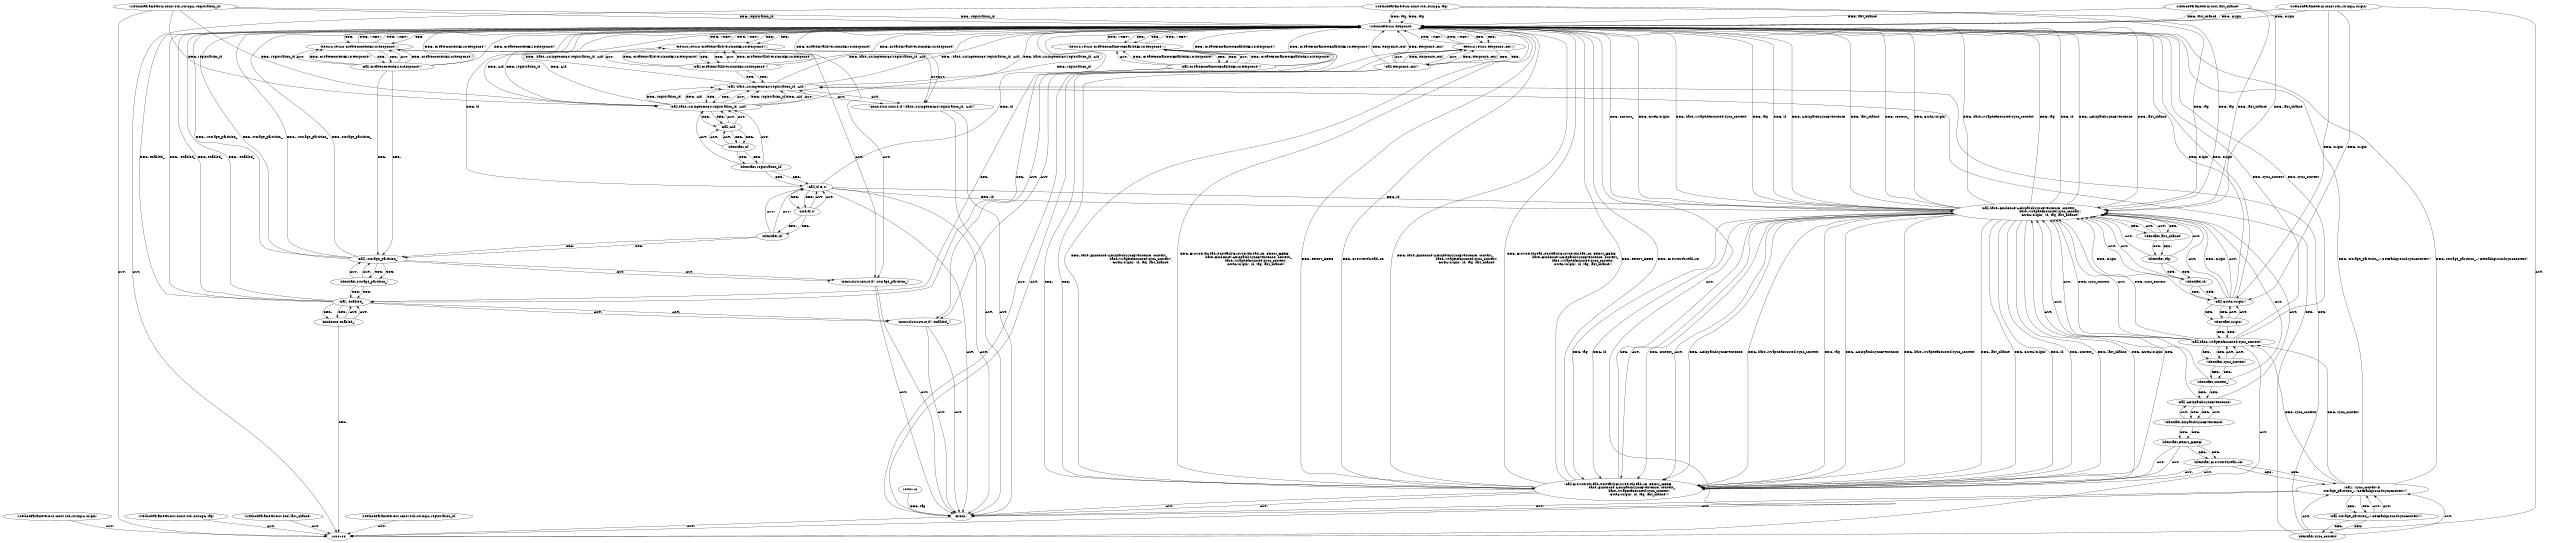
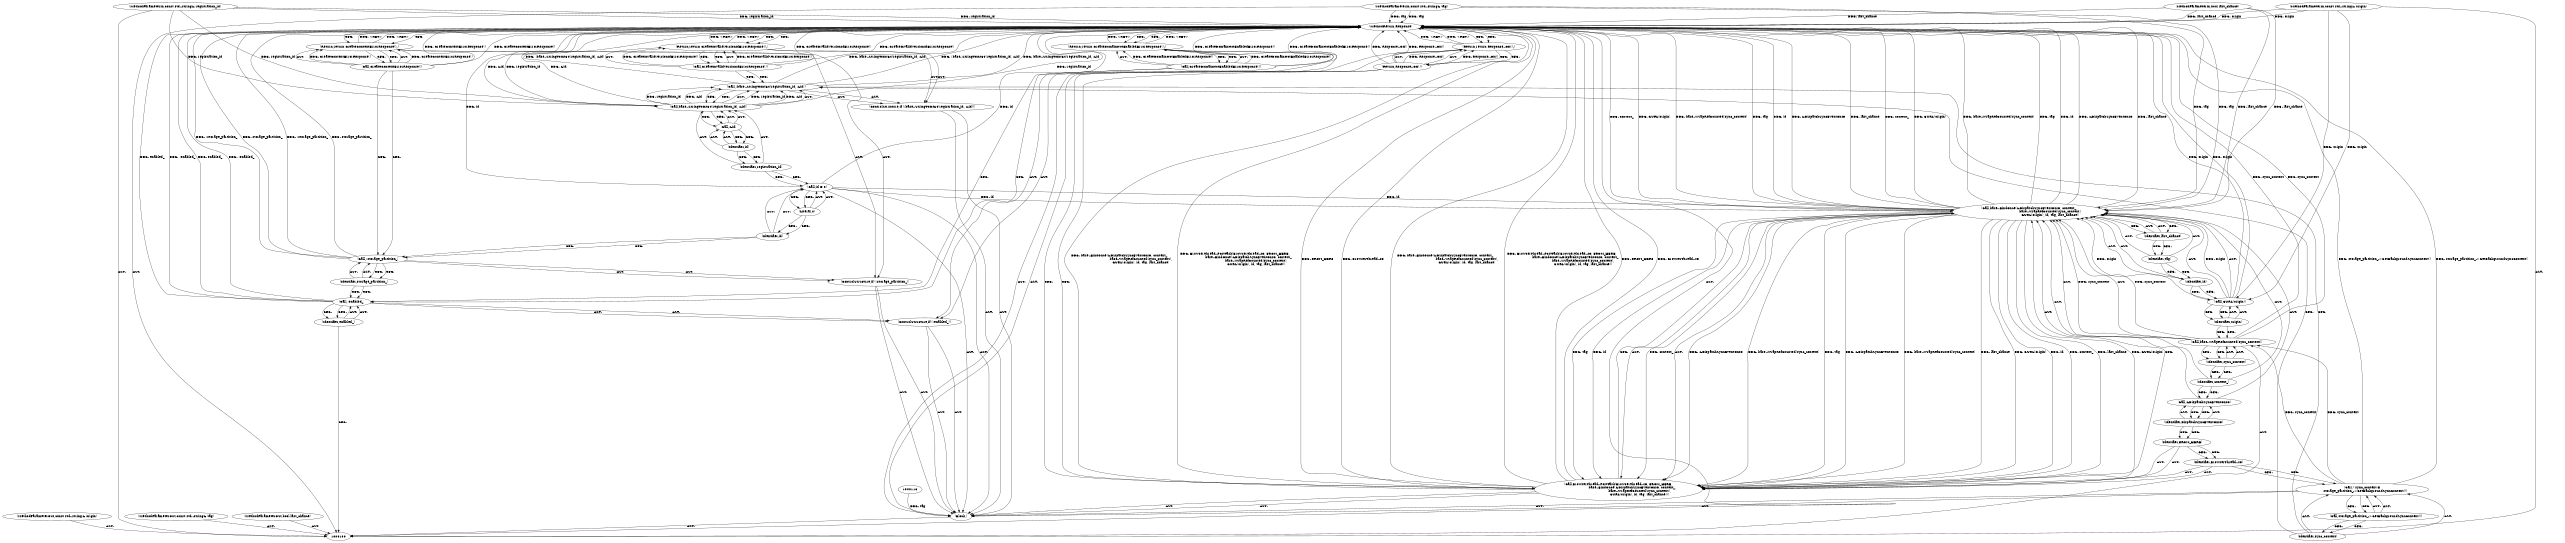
node "(Call,Response::OK())": label "(Call,Response::OK())" -> "(Return,Response::OK())"
node "(BindOnce,enabled_)": label "(BindOnce,enabled_)" -> "(Identifier,enabled_)"
node "(MethodParameterOut,const std::string& registration_id)": removed
